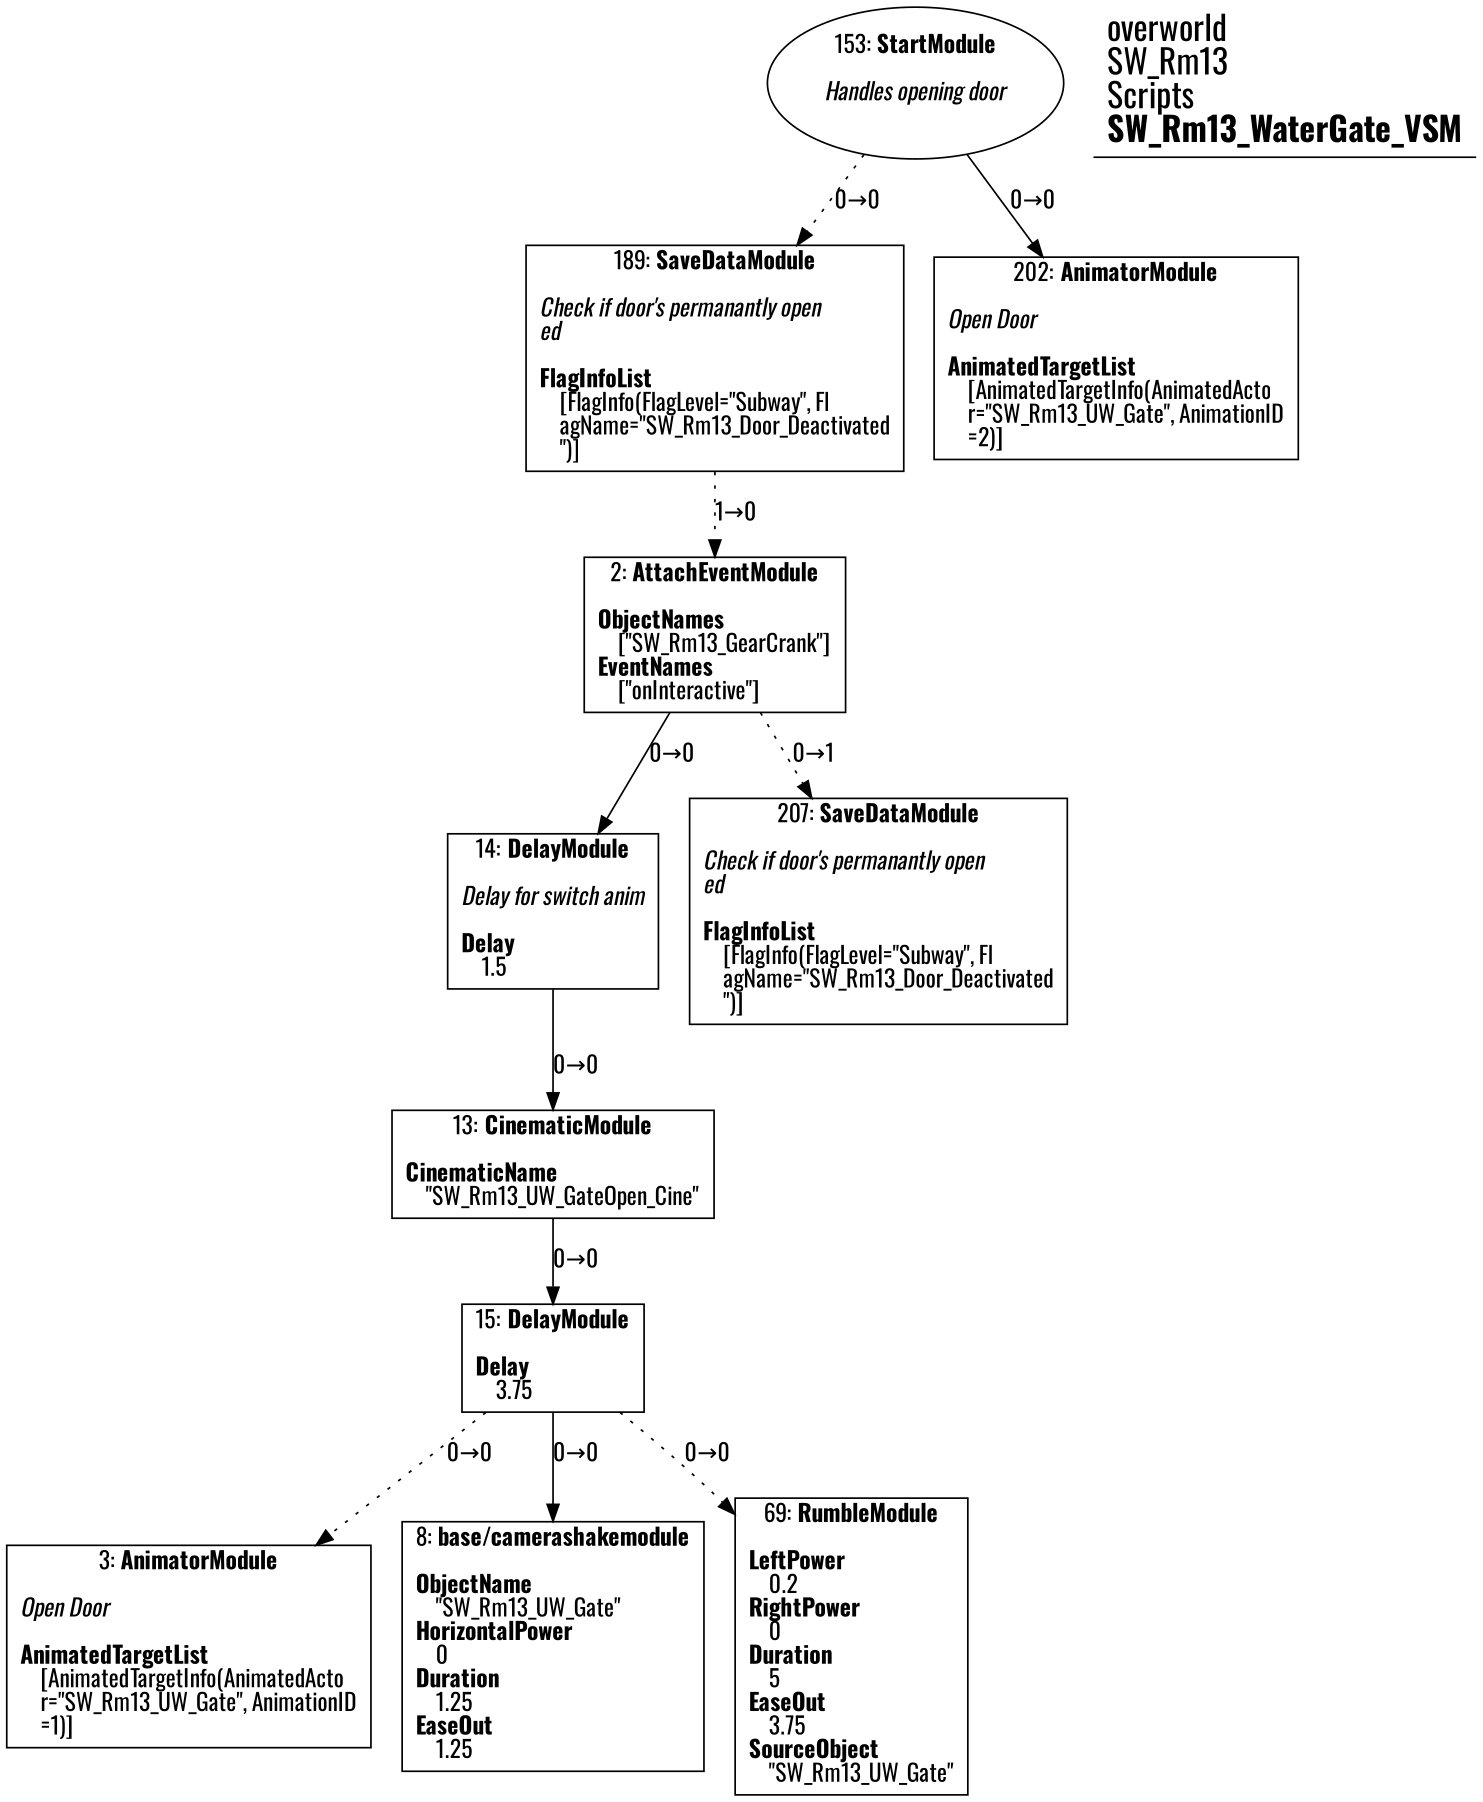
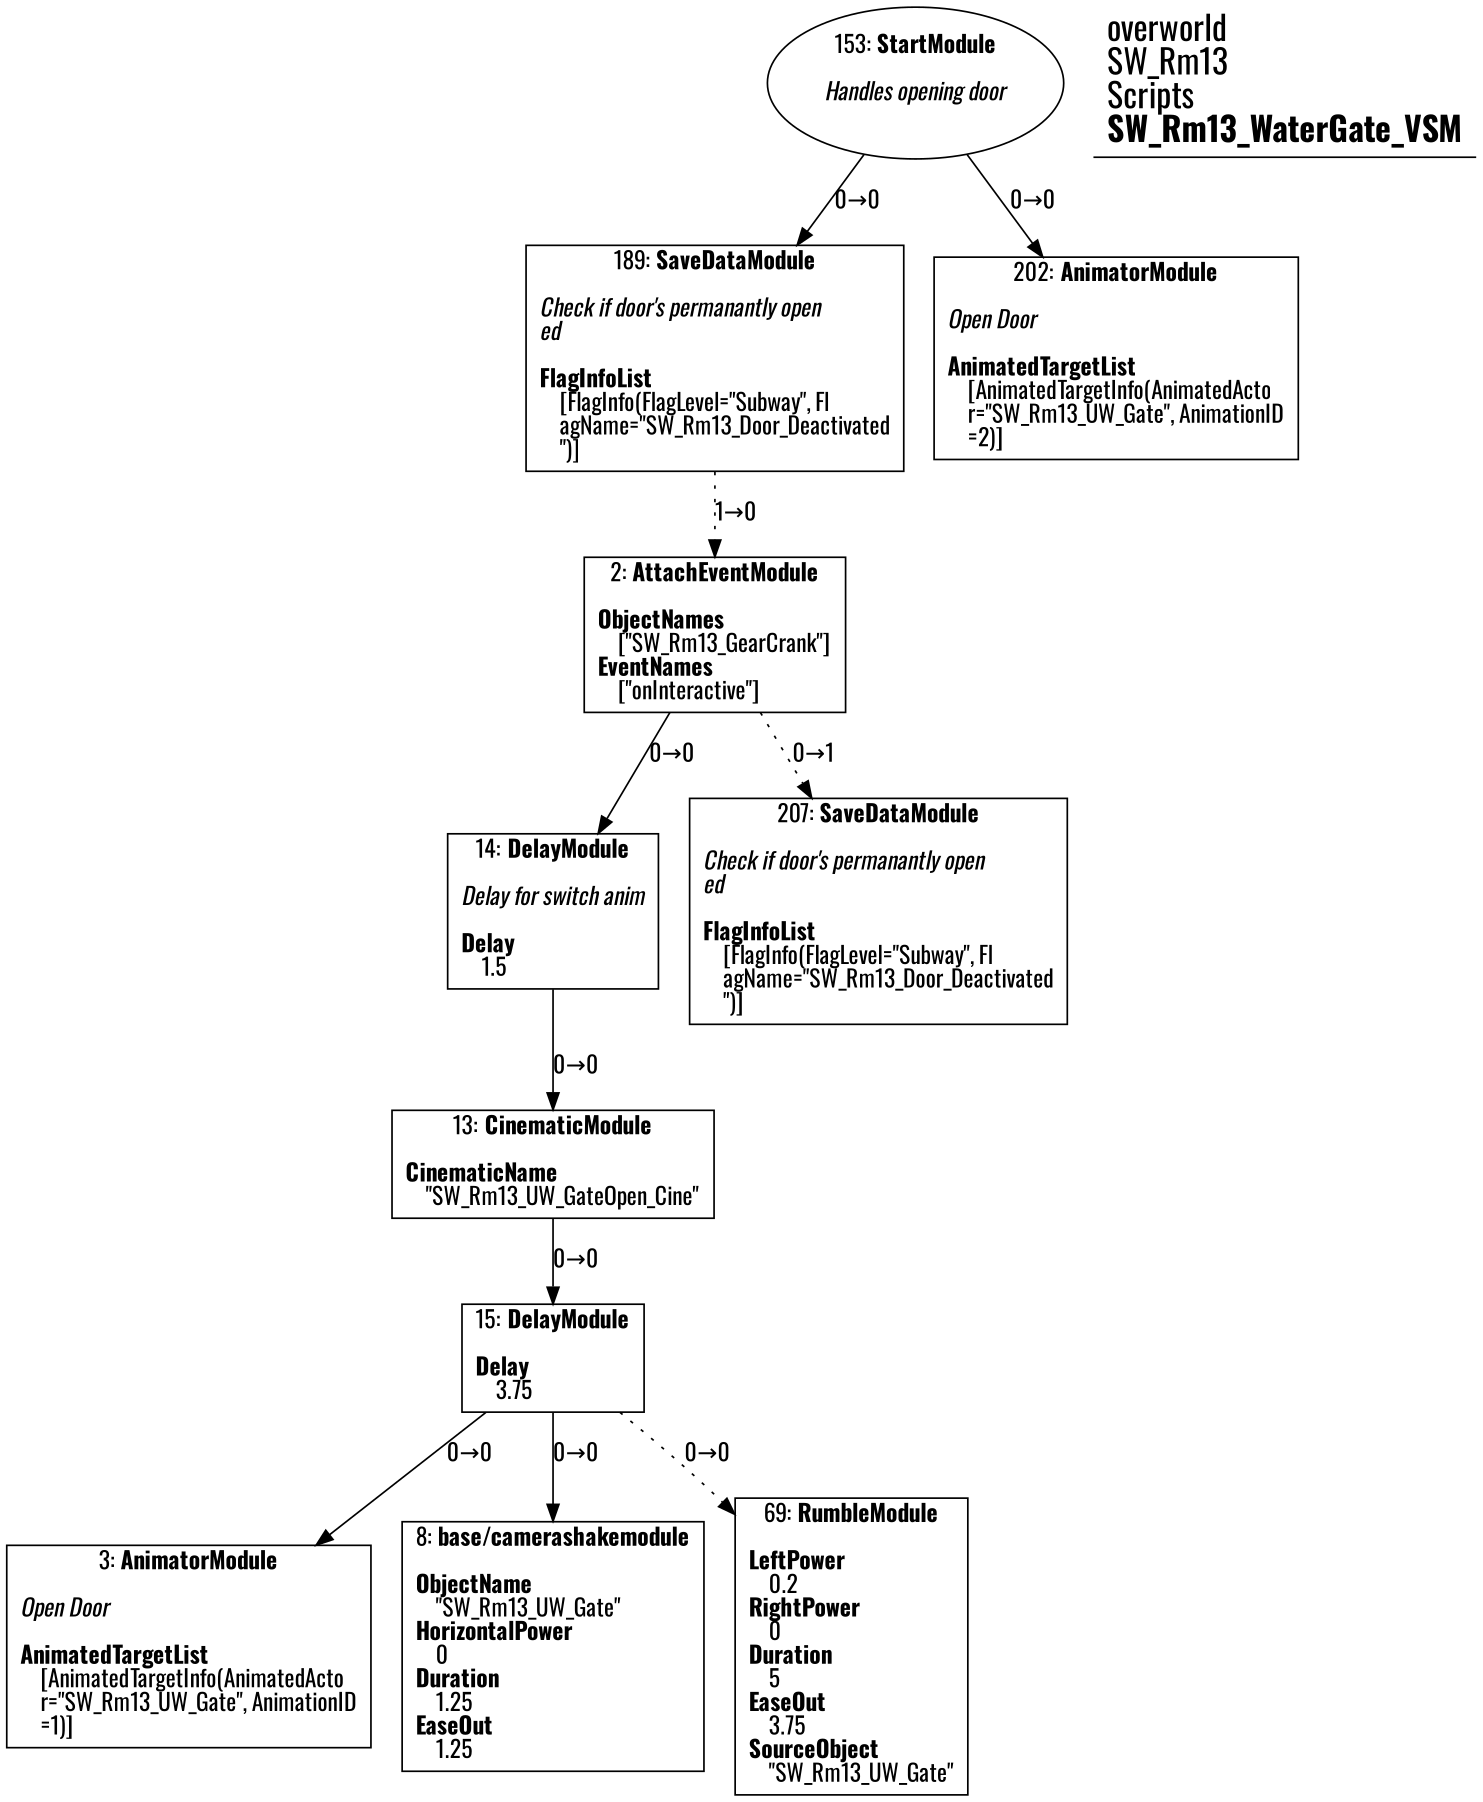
edge "153:" -> "189:": style dotted -> solid
edge "15:" -> "3:": style dotted -> solid
